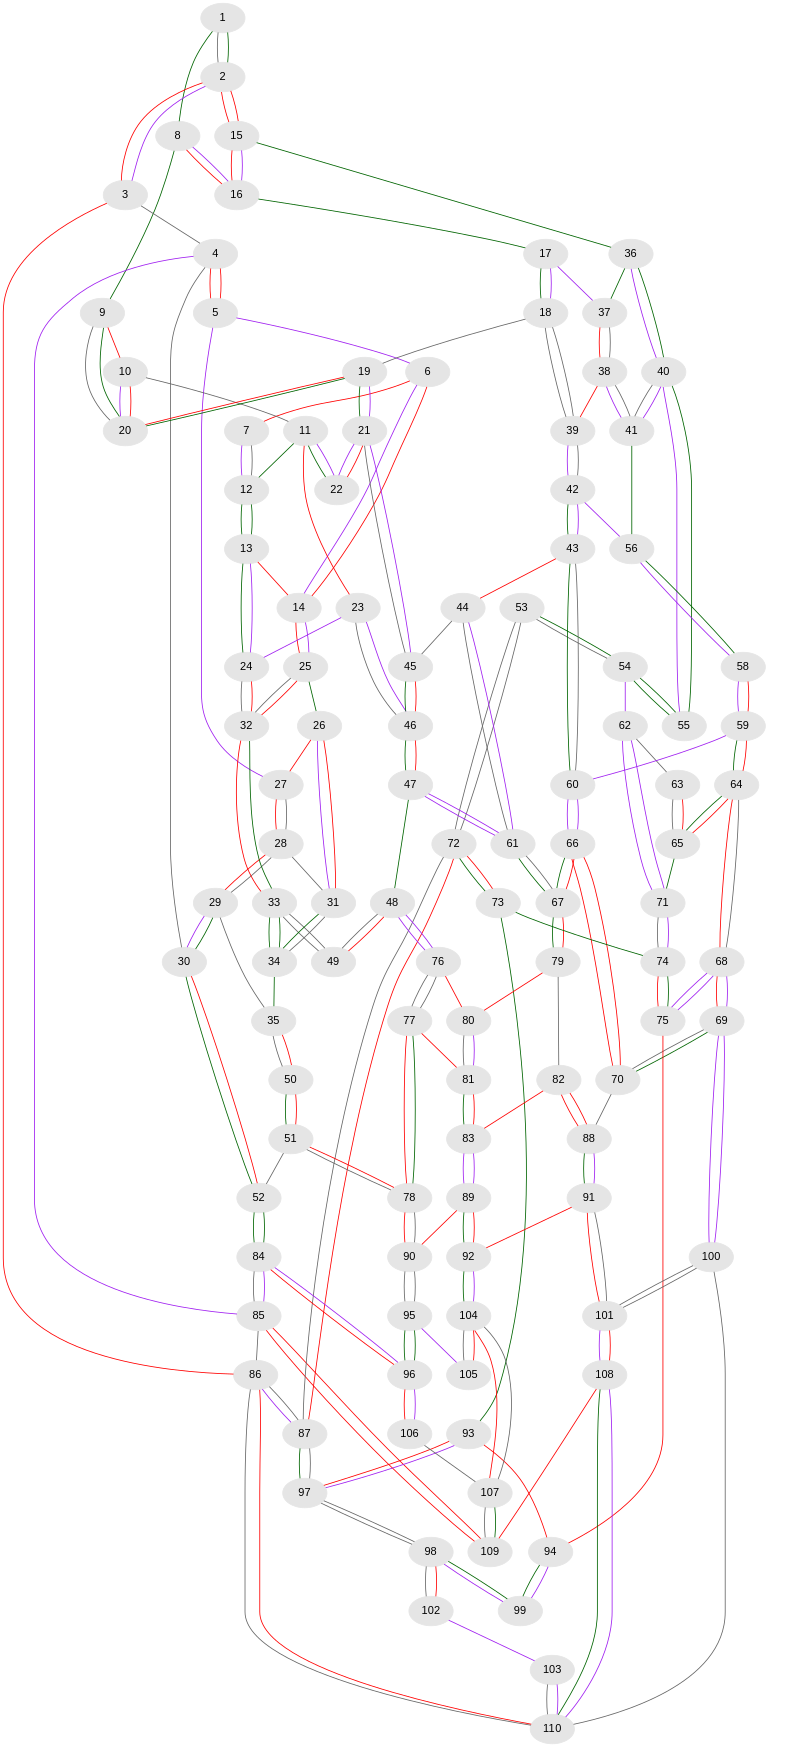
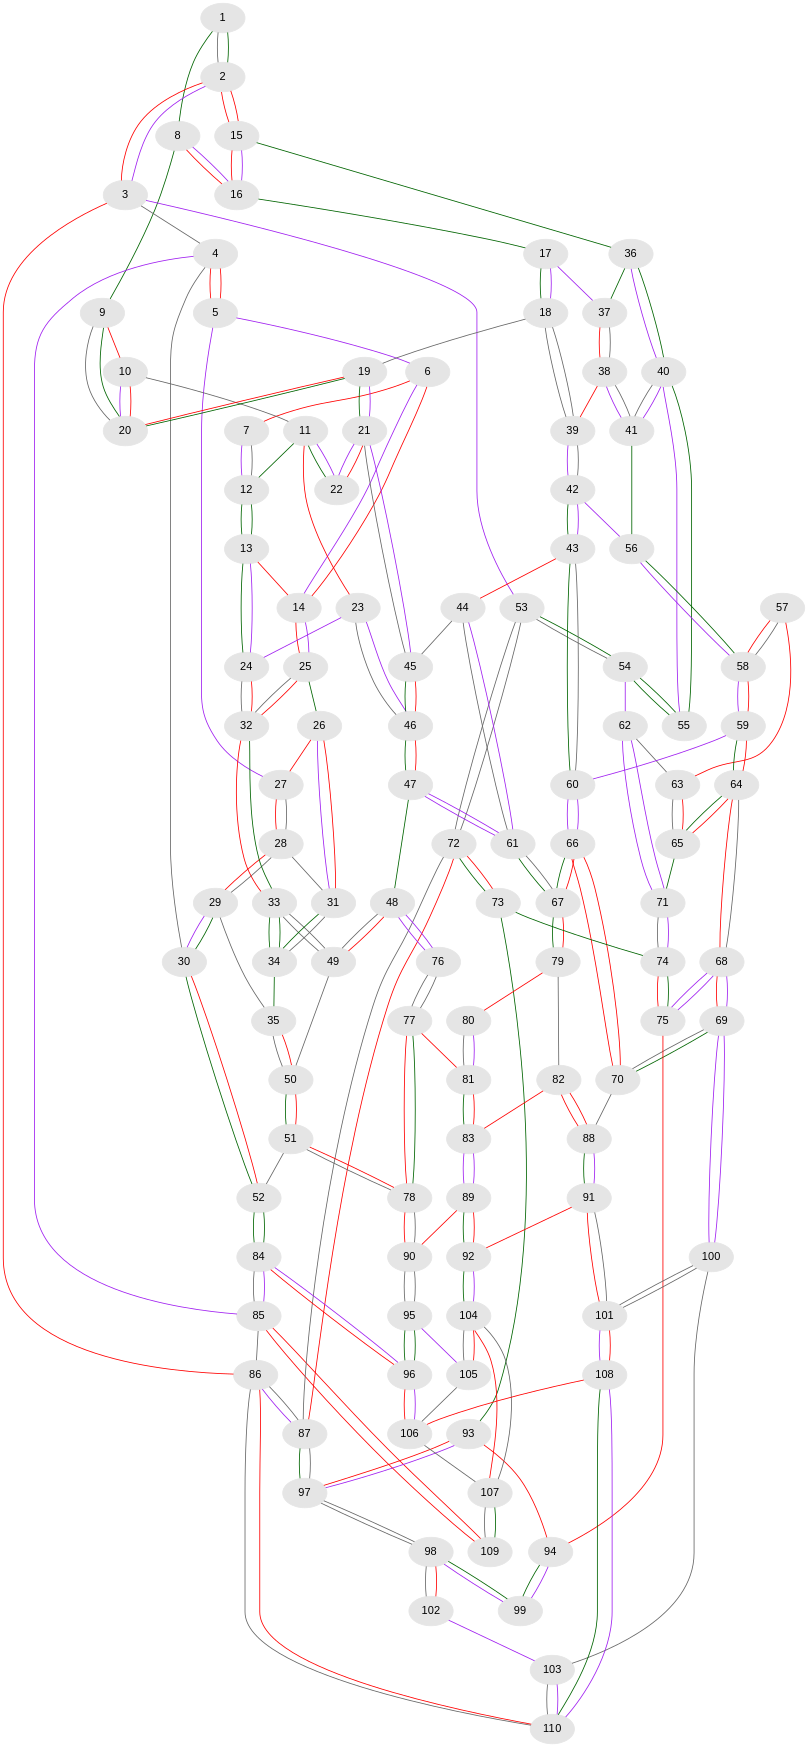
edge "3" -- "53": added
node "57": added
edge "76" -- "80": removed
edge "49" -- "50": added
edge "105" -- "106": added
edge "108" -- "109": now "108" -- "106"
edge "100" -- "110": now "100" -- "103"
